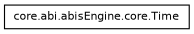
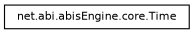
node "core.abi.abisEngine.core.Time": label "core.abi.abisEngine.core.Time" -> "net.abi.abisEngine.core.Time"
